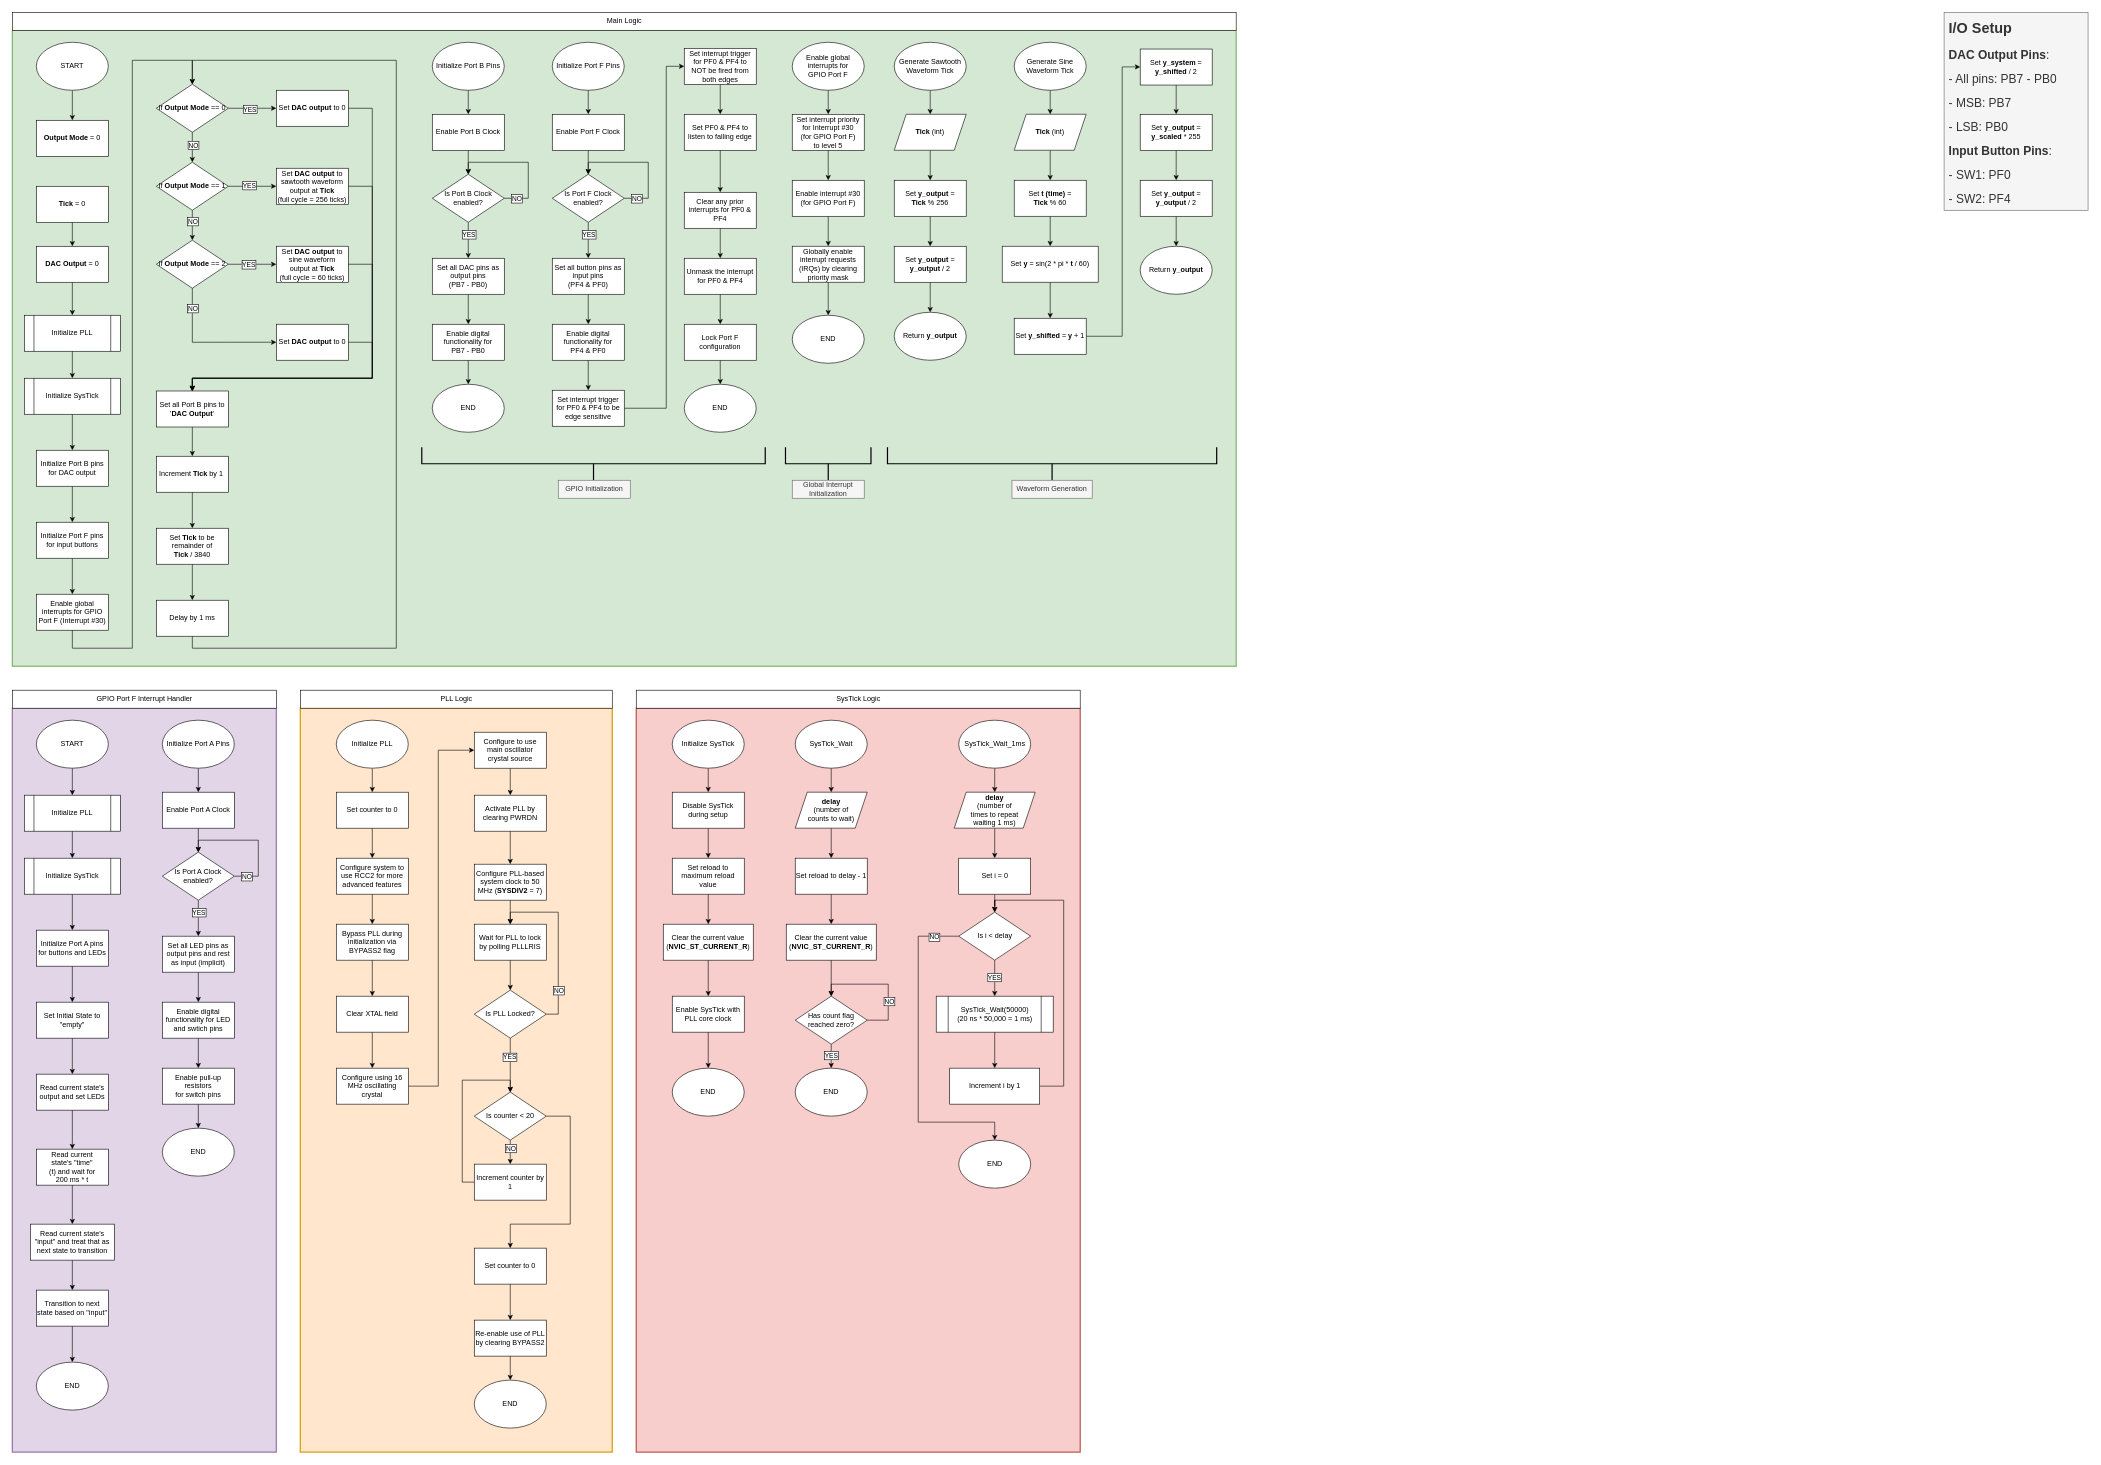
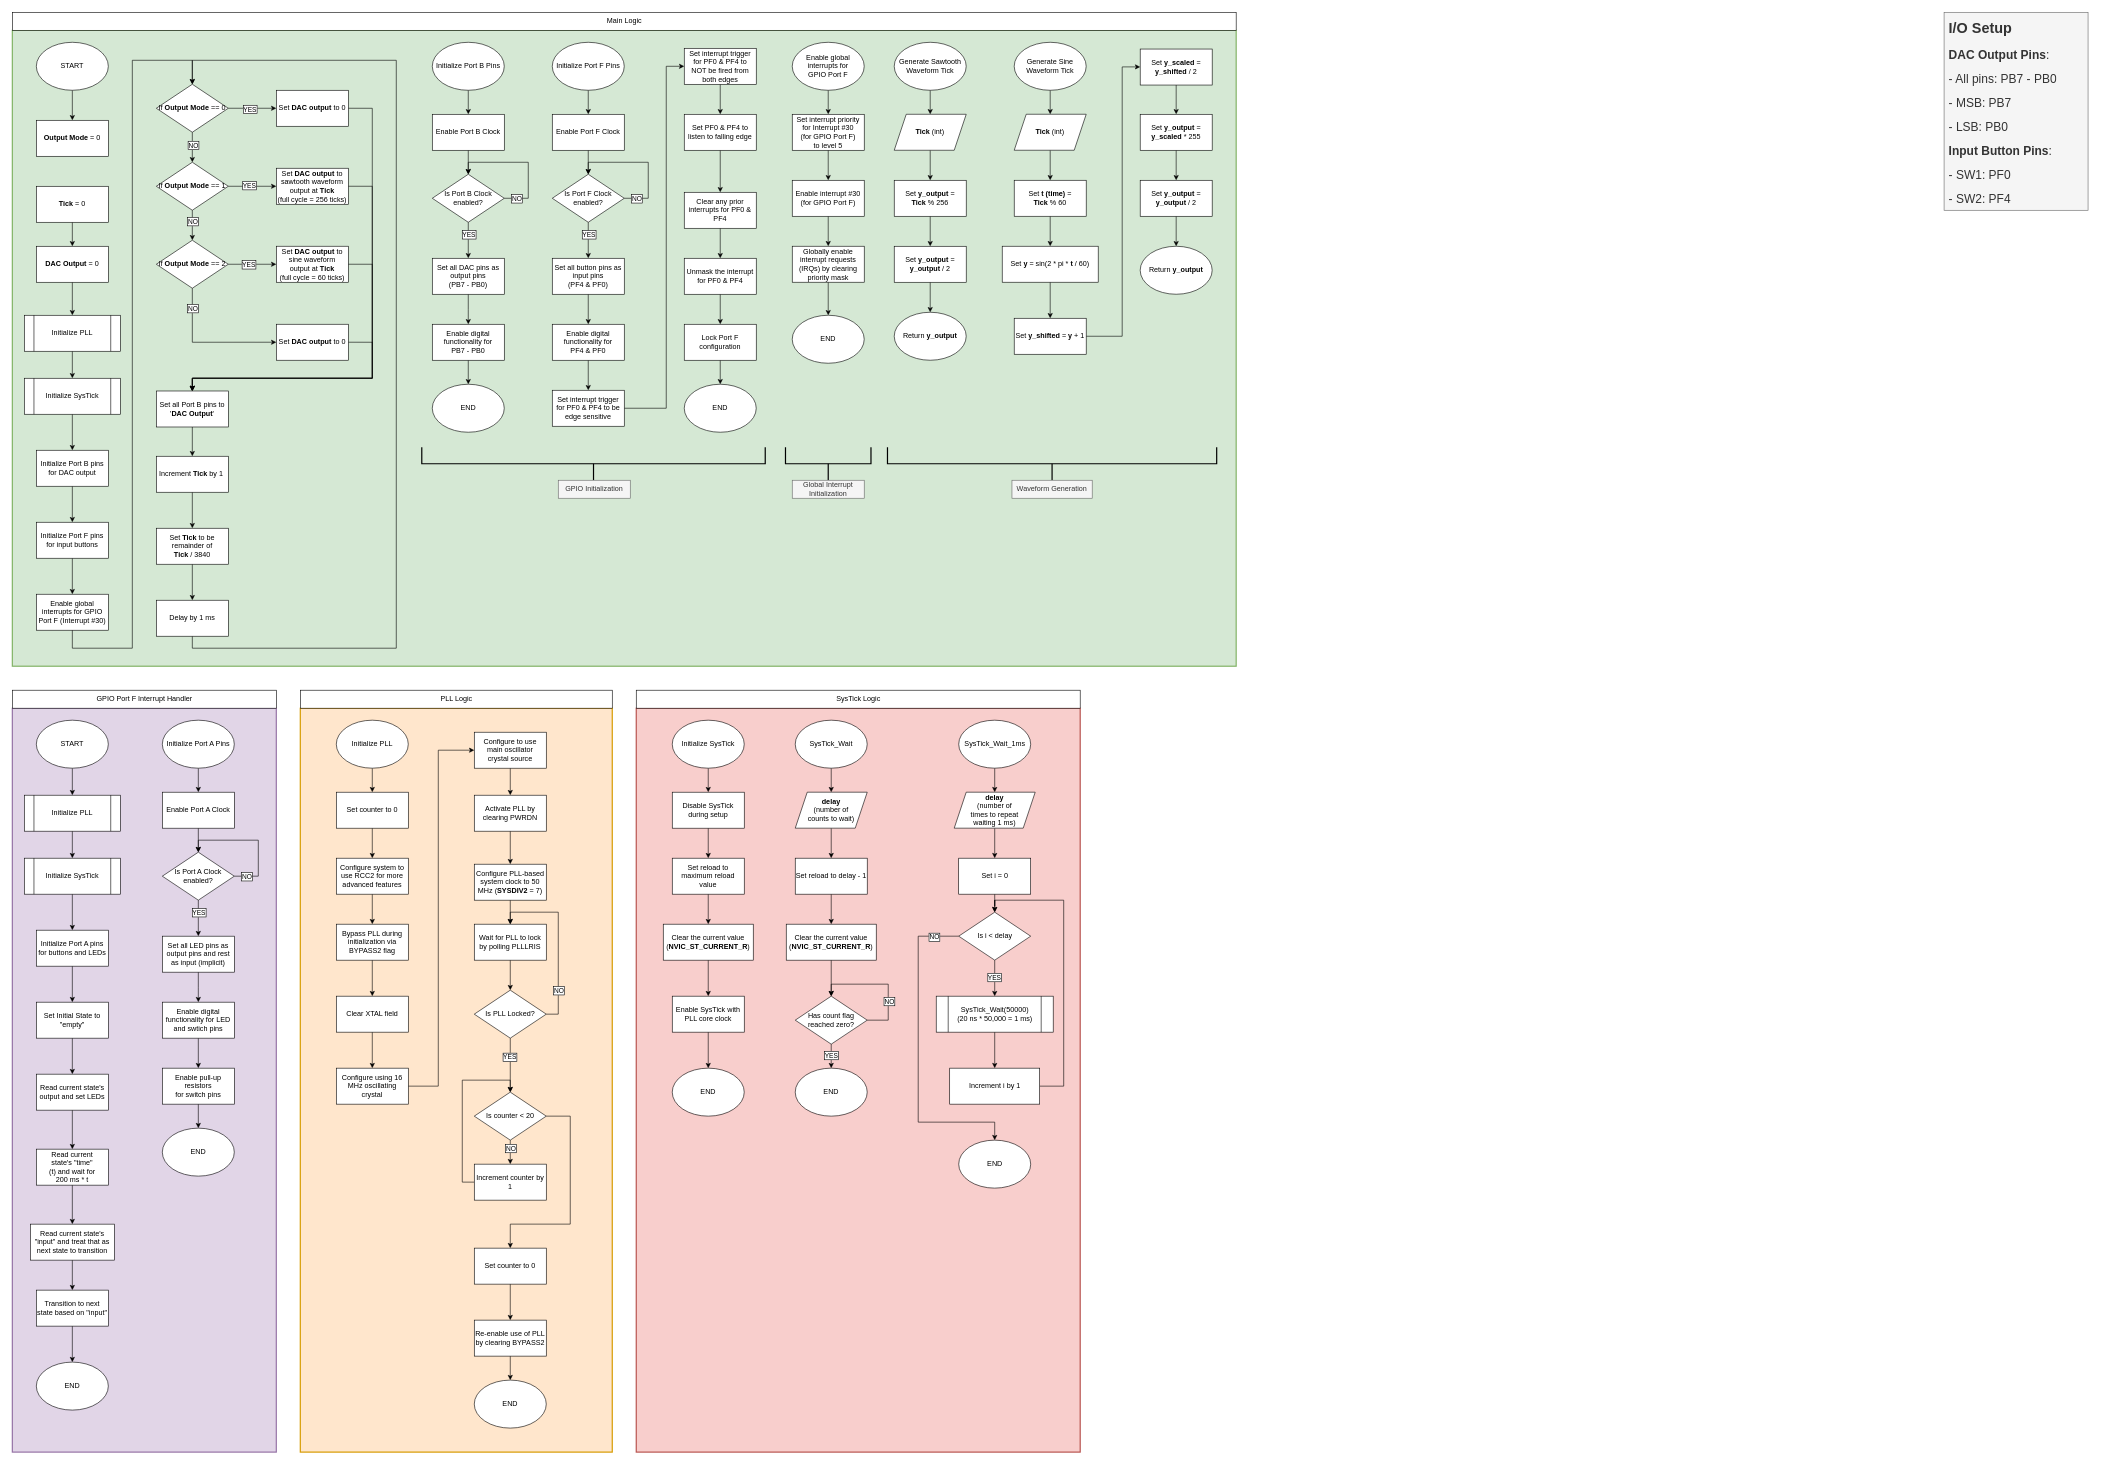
node "Set y_system = y_shifted / 2": label "Set y_system = y_shifted / 2" -> "Set y_scaled = y_shifted / 2"
